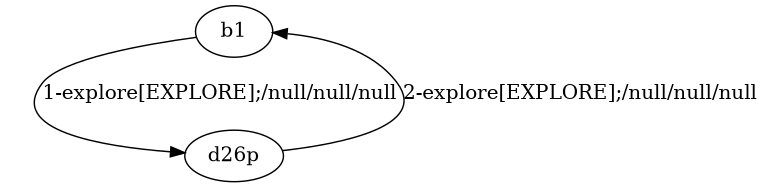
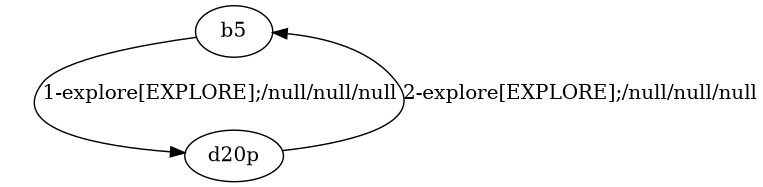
node "b1": label "b1" -> "b5"
node "d26p": label "d26p" -> "d20p"
